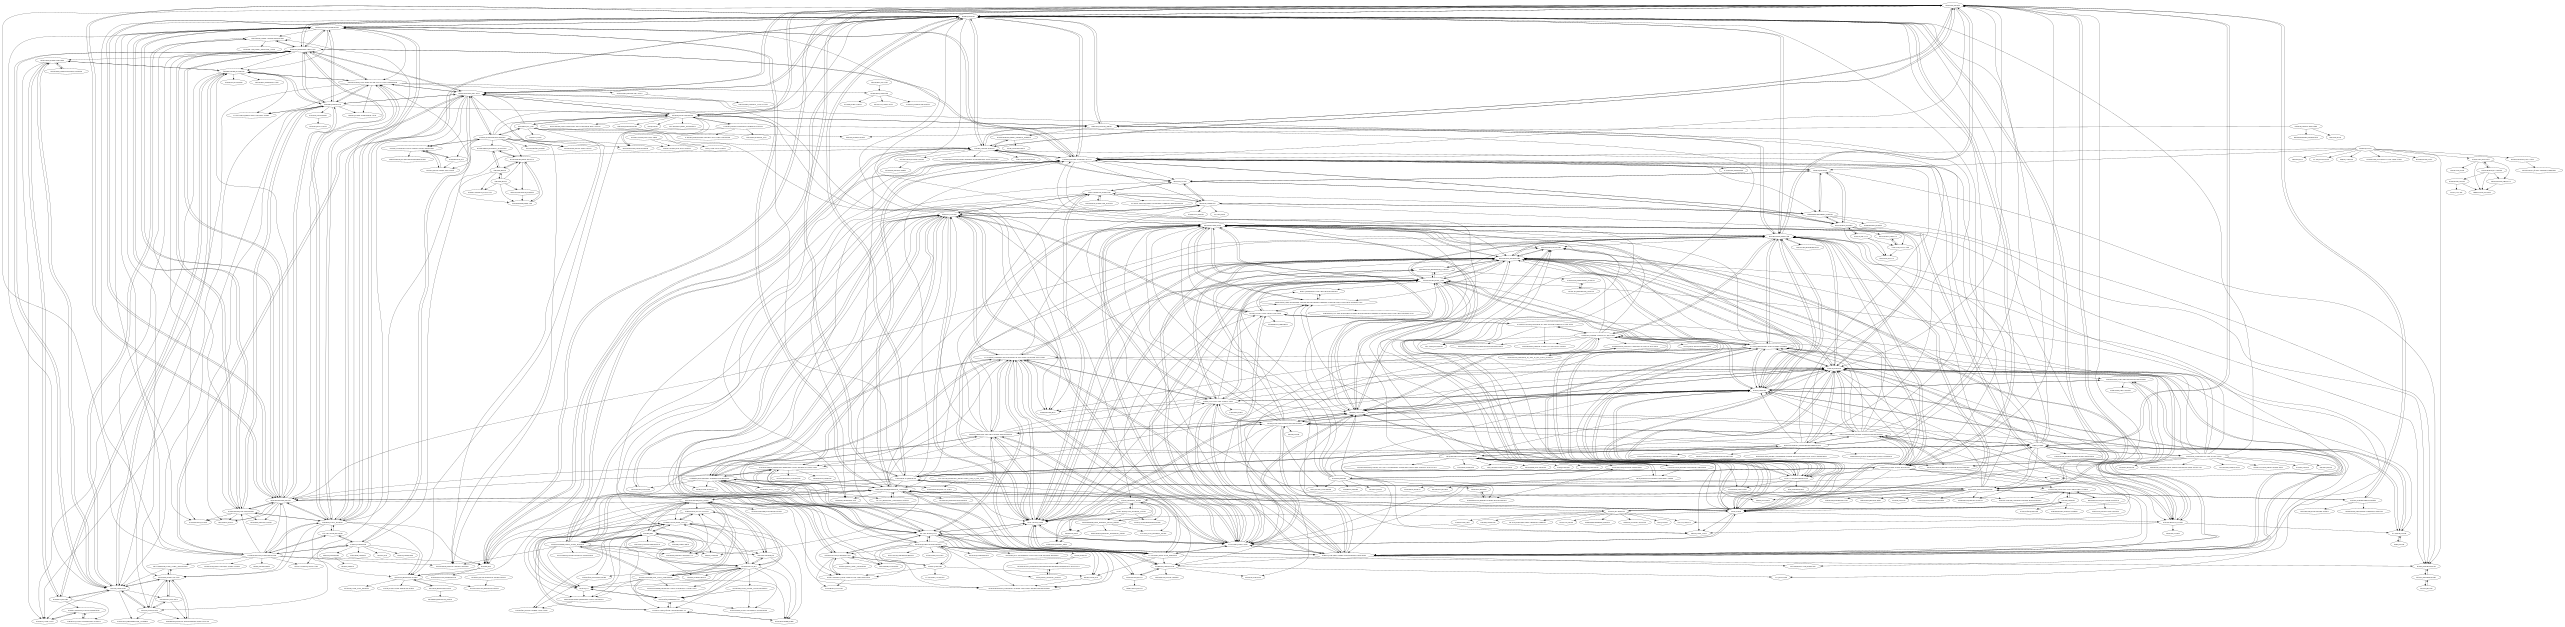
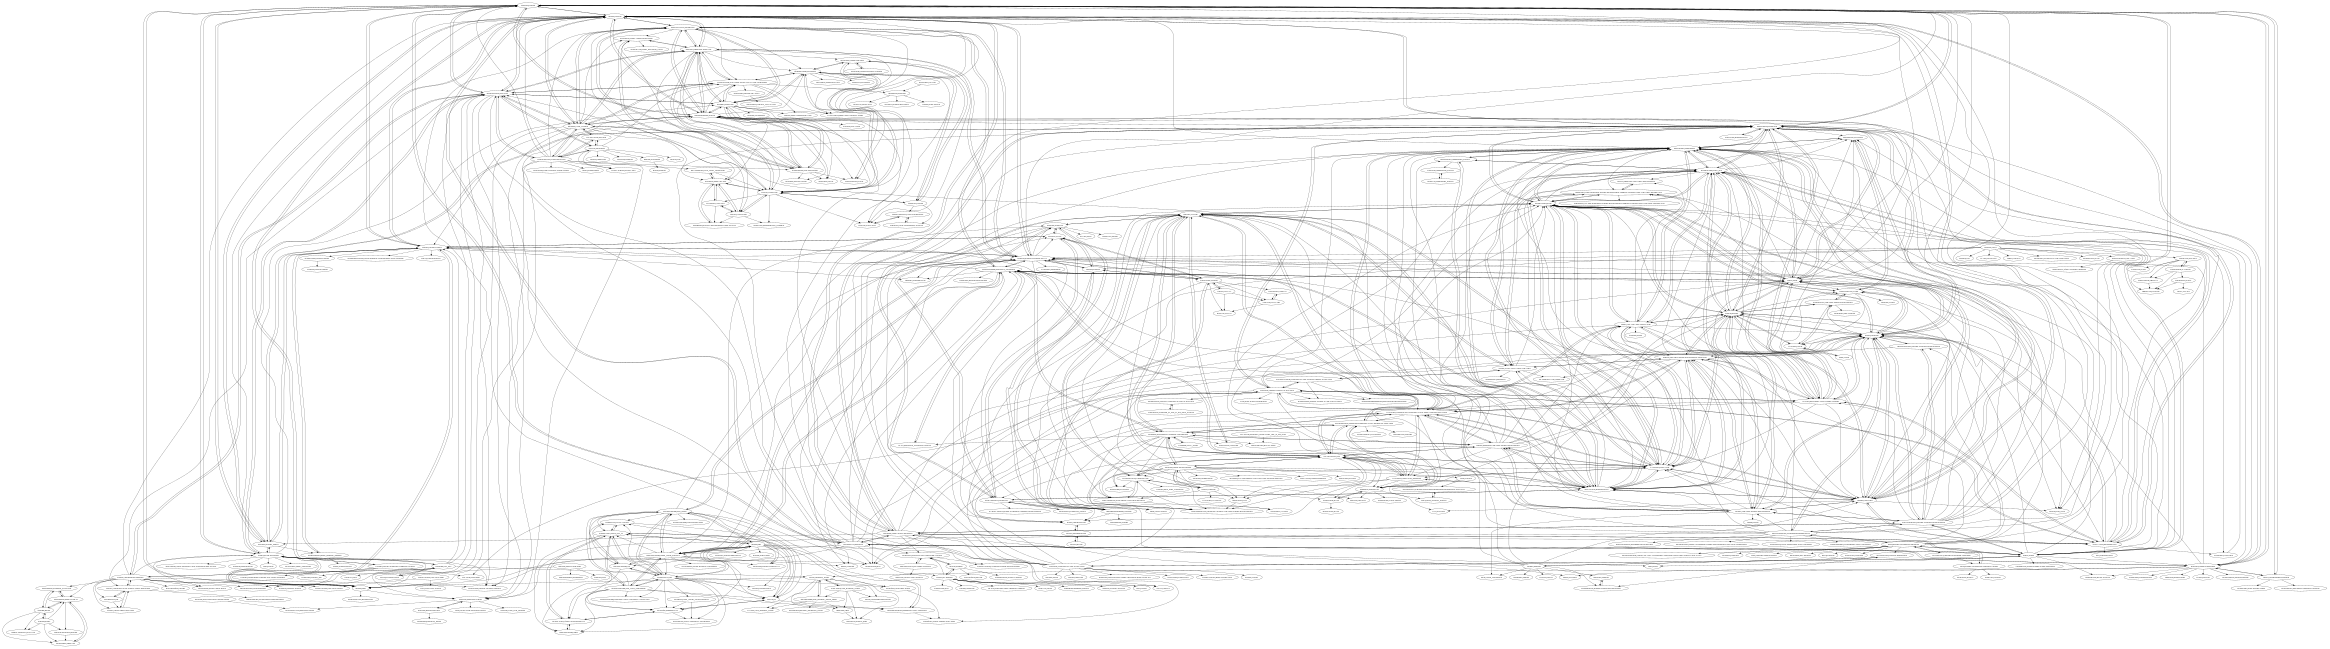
edge "elliottwu/DeepHDR" -> "google/burst-denoising": reversed
node "VITA-Group/Time": label "VITA-Group/Time" -> "VITA-Group/EnlightenGAN"
edge "karaimer/camera-pipeline-UI" -> "howardyclo/CLCC-CVPR21": now "google/ffcc" -> "howardyclo/CLCC-CVPR21"
node "amonod/hdrplus-python": added
